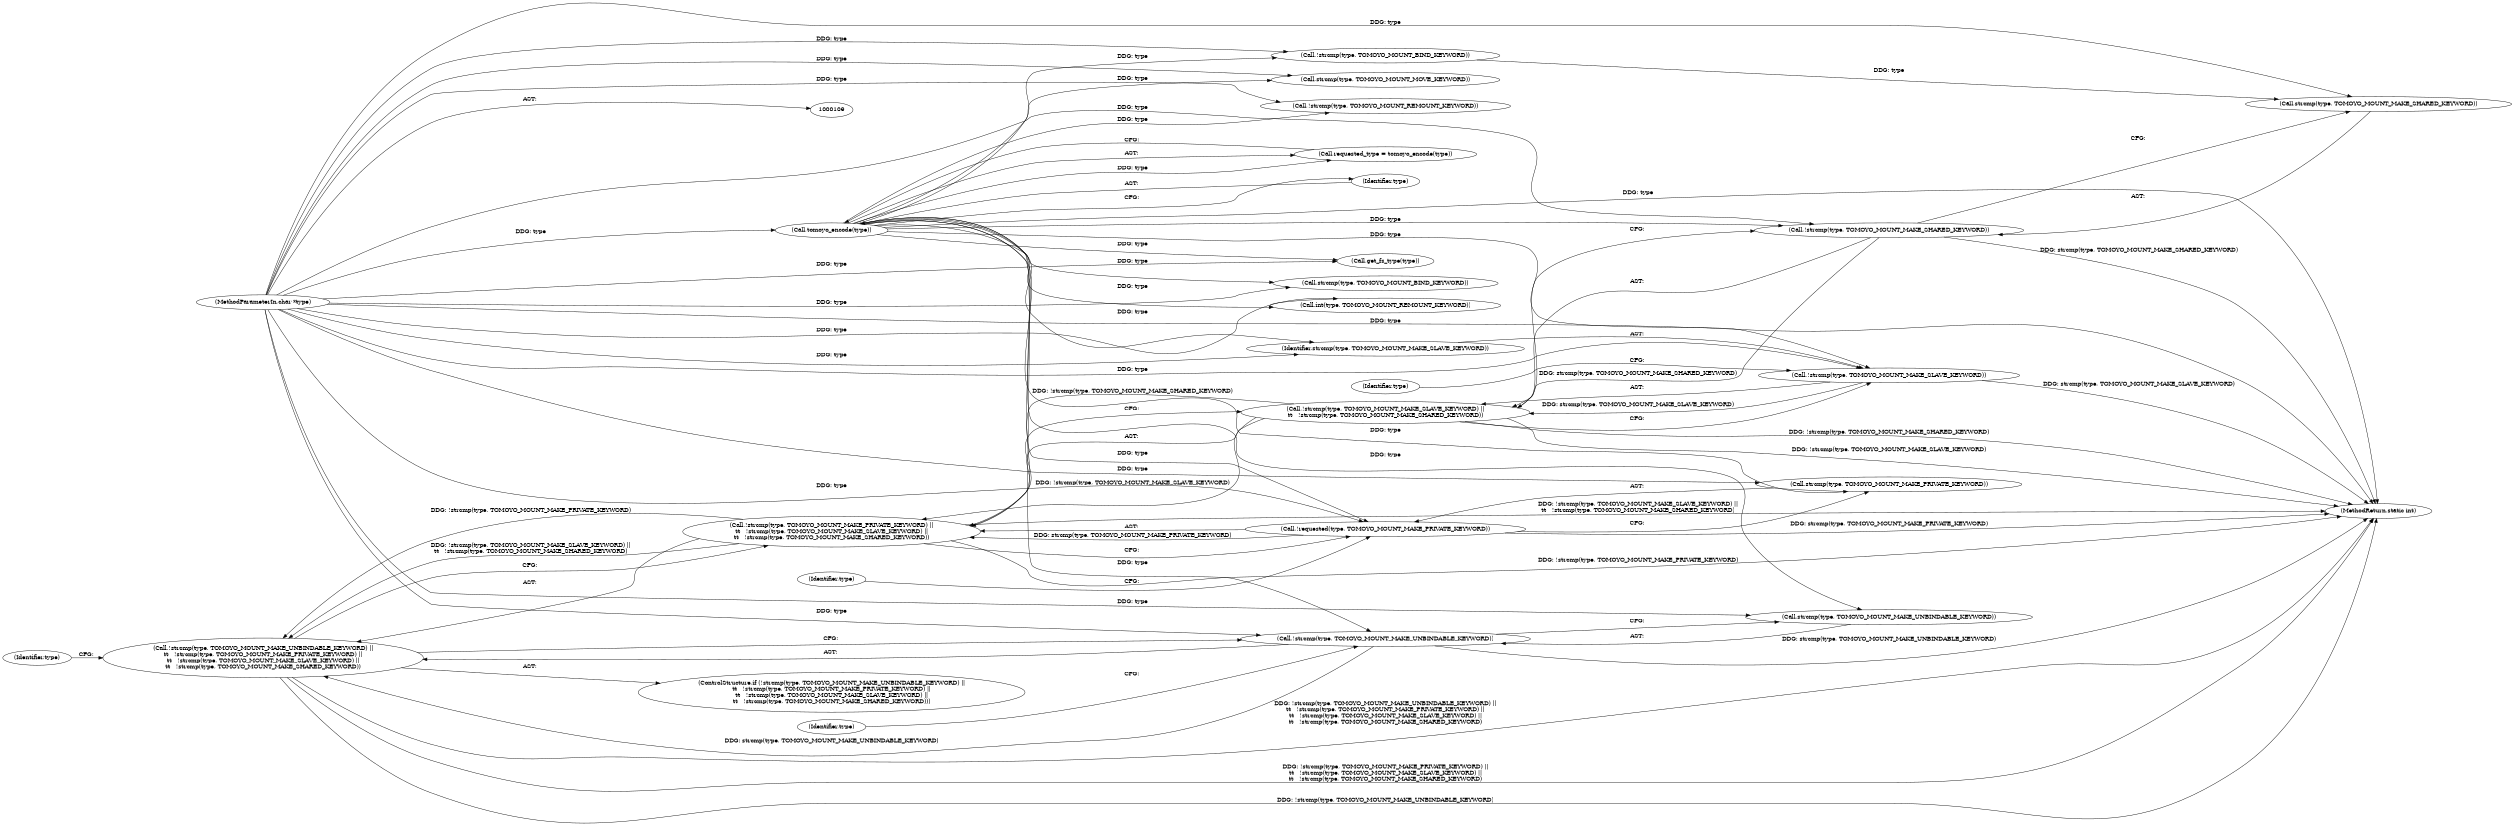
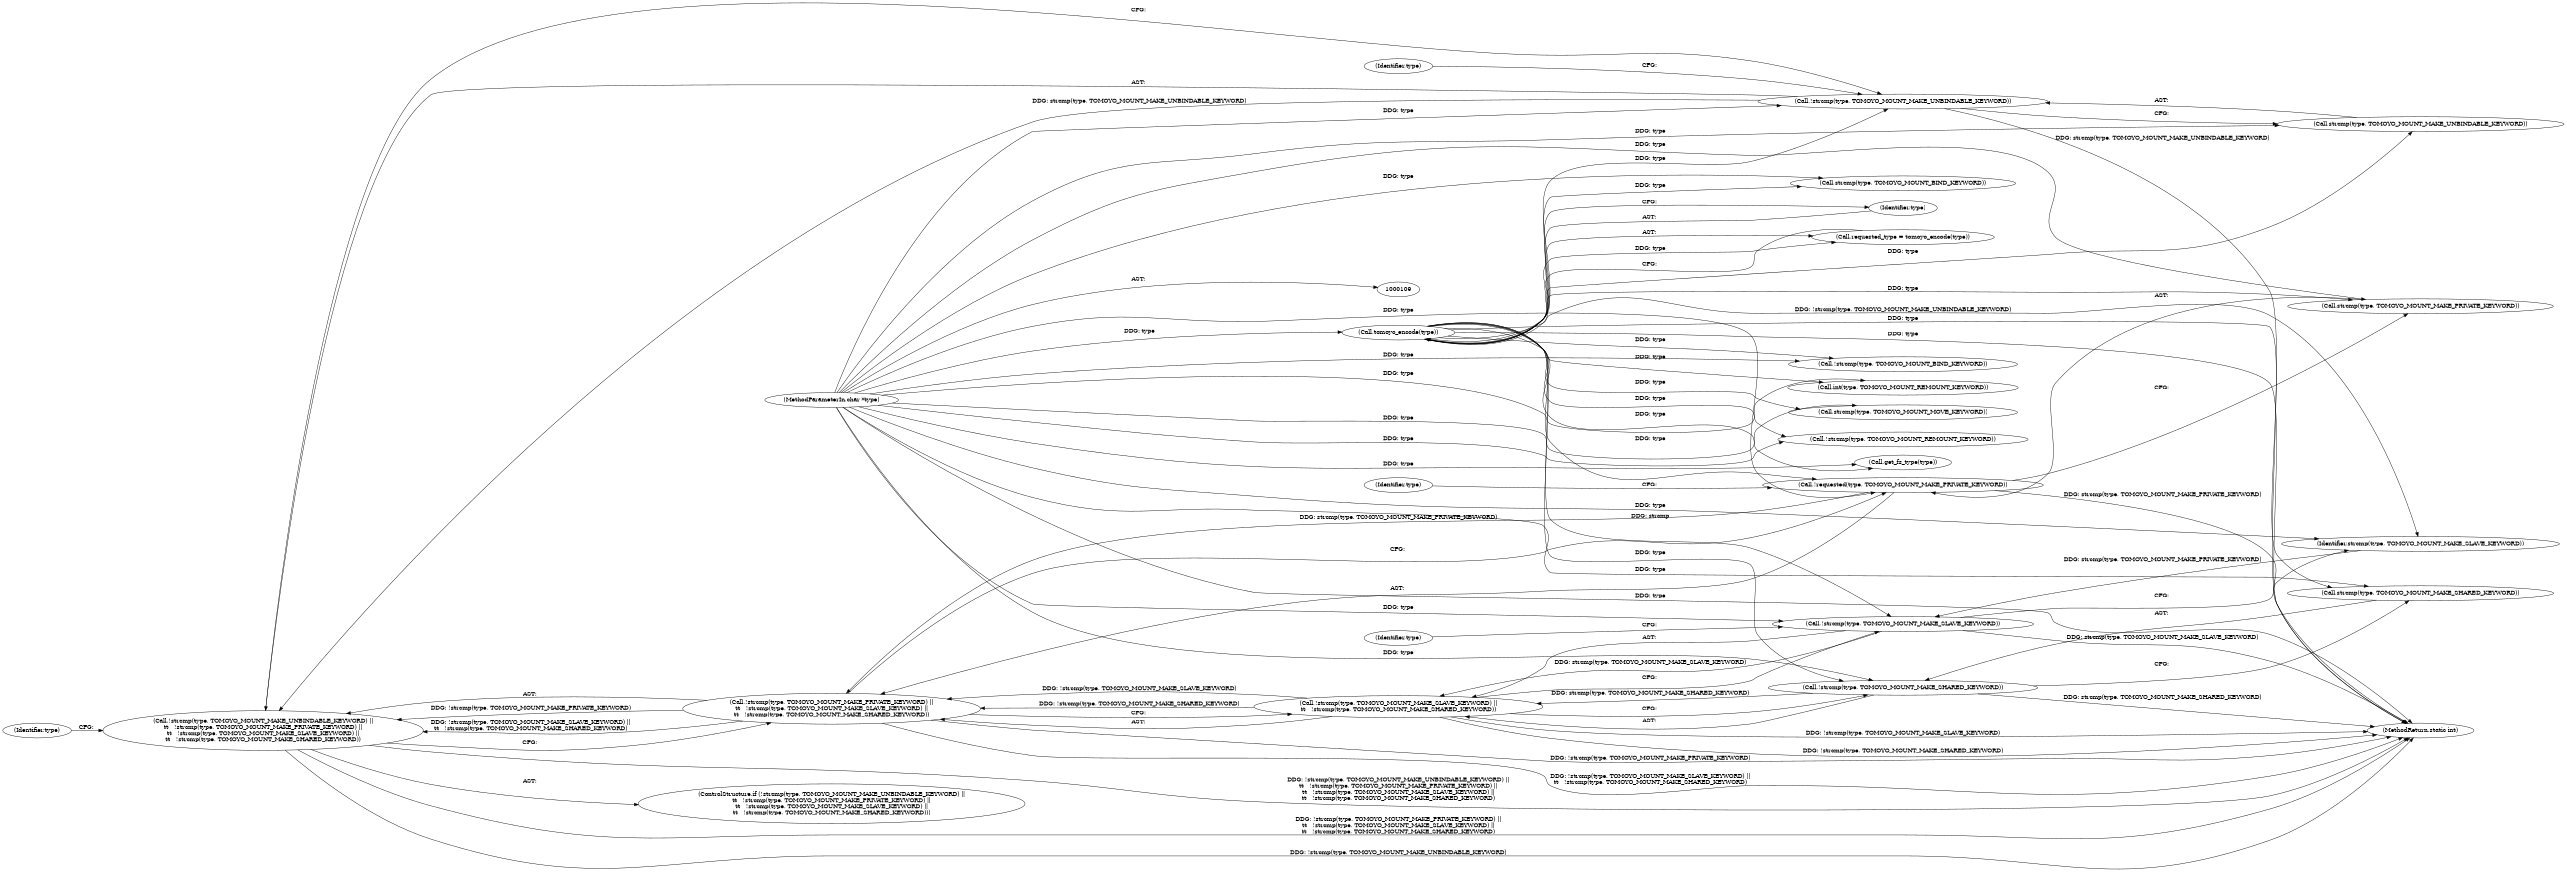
edge "(Call,!strcmp(type, TOMOYO_MOUNT_BIND_KEYWORD))" -> "(Call,strcmp(type, TOMOYO_MOUNT_MAKE_SHARED_KEYWORD))": now "(Call,tomoyo_encode(type))" -> "(Call,strcmp(type, TOMOYO_MOUNT_MAKE_SHARED_KEYWORD))"
edge "(Call,tomoyo_encode(type))" -> "(Call,!strcmp(type, TOMOYO_MOUNT_MAKE_SLAVE_KEYWORD))": label "DDG: type" -> "DDG: strcmp"
edge "(Call,tomoyo_encode(type))" -> "(Identifier,strcmp(type, TOMOYO_MOUNT_MAKE_SLAVE_KEYWORD))": label "DDG: type" -> "DDG: !strcmp(type, TOMOYO_MOUNT_MAKE_UNBINDABLE_KEYWORD)"
edge "(Identifier,strcmp(type, TOMOYO_MOUNT_MAKE_SLAVE_KEYWORD))" -> "(Call,!strcmp(type, TOMOYO_MOUNT_MAKE_SLAVE_KEYWORD))": label "AST: " -> "DDG: strcmp(type, TOMOYO_MOUNT_MAKE_PRIVATE_KEYWORD)"
edge "(Call,!strcmp(type, TOMOYO_MOUNT_MAKE_SLAVE_KEYWORD))" -> "(Identifier,strcmp(type, TOMOYO_MOUNT_MAKE_SLAVE_KEYWORD))": added, label "CFG:"
